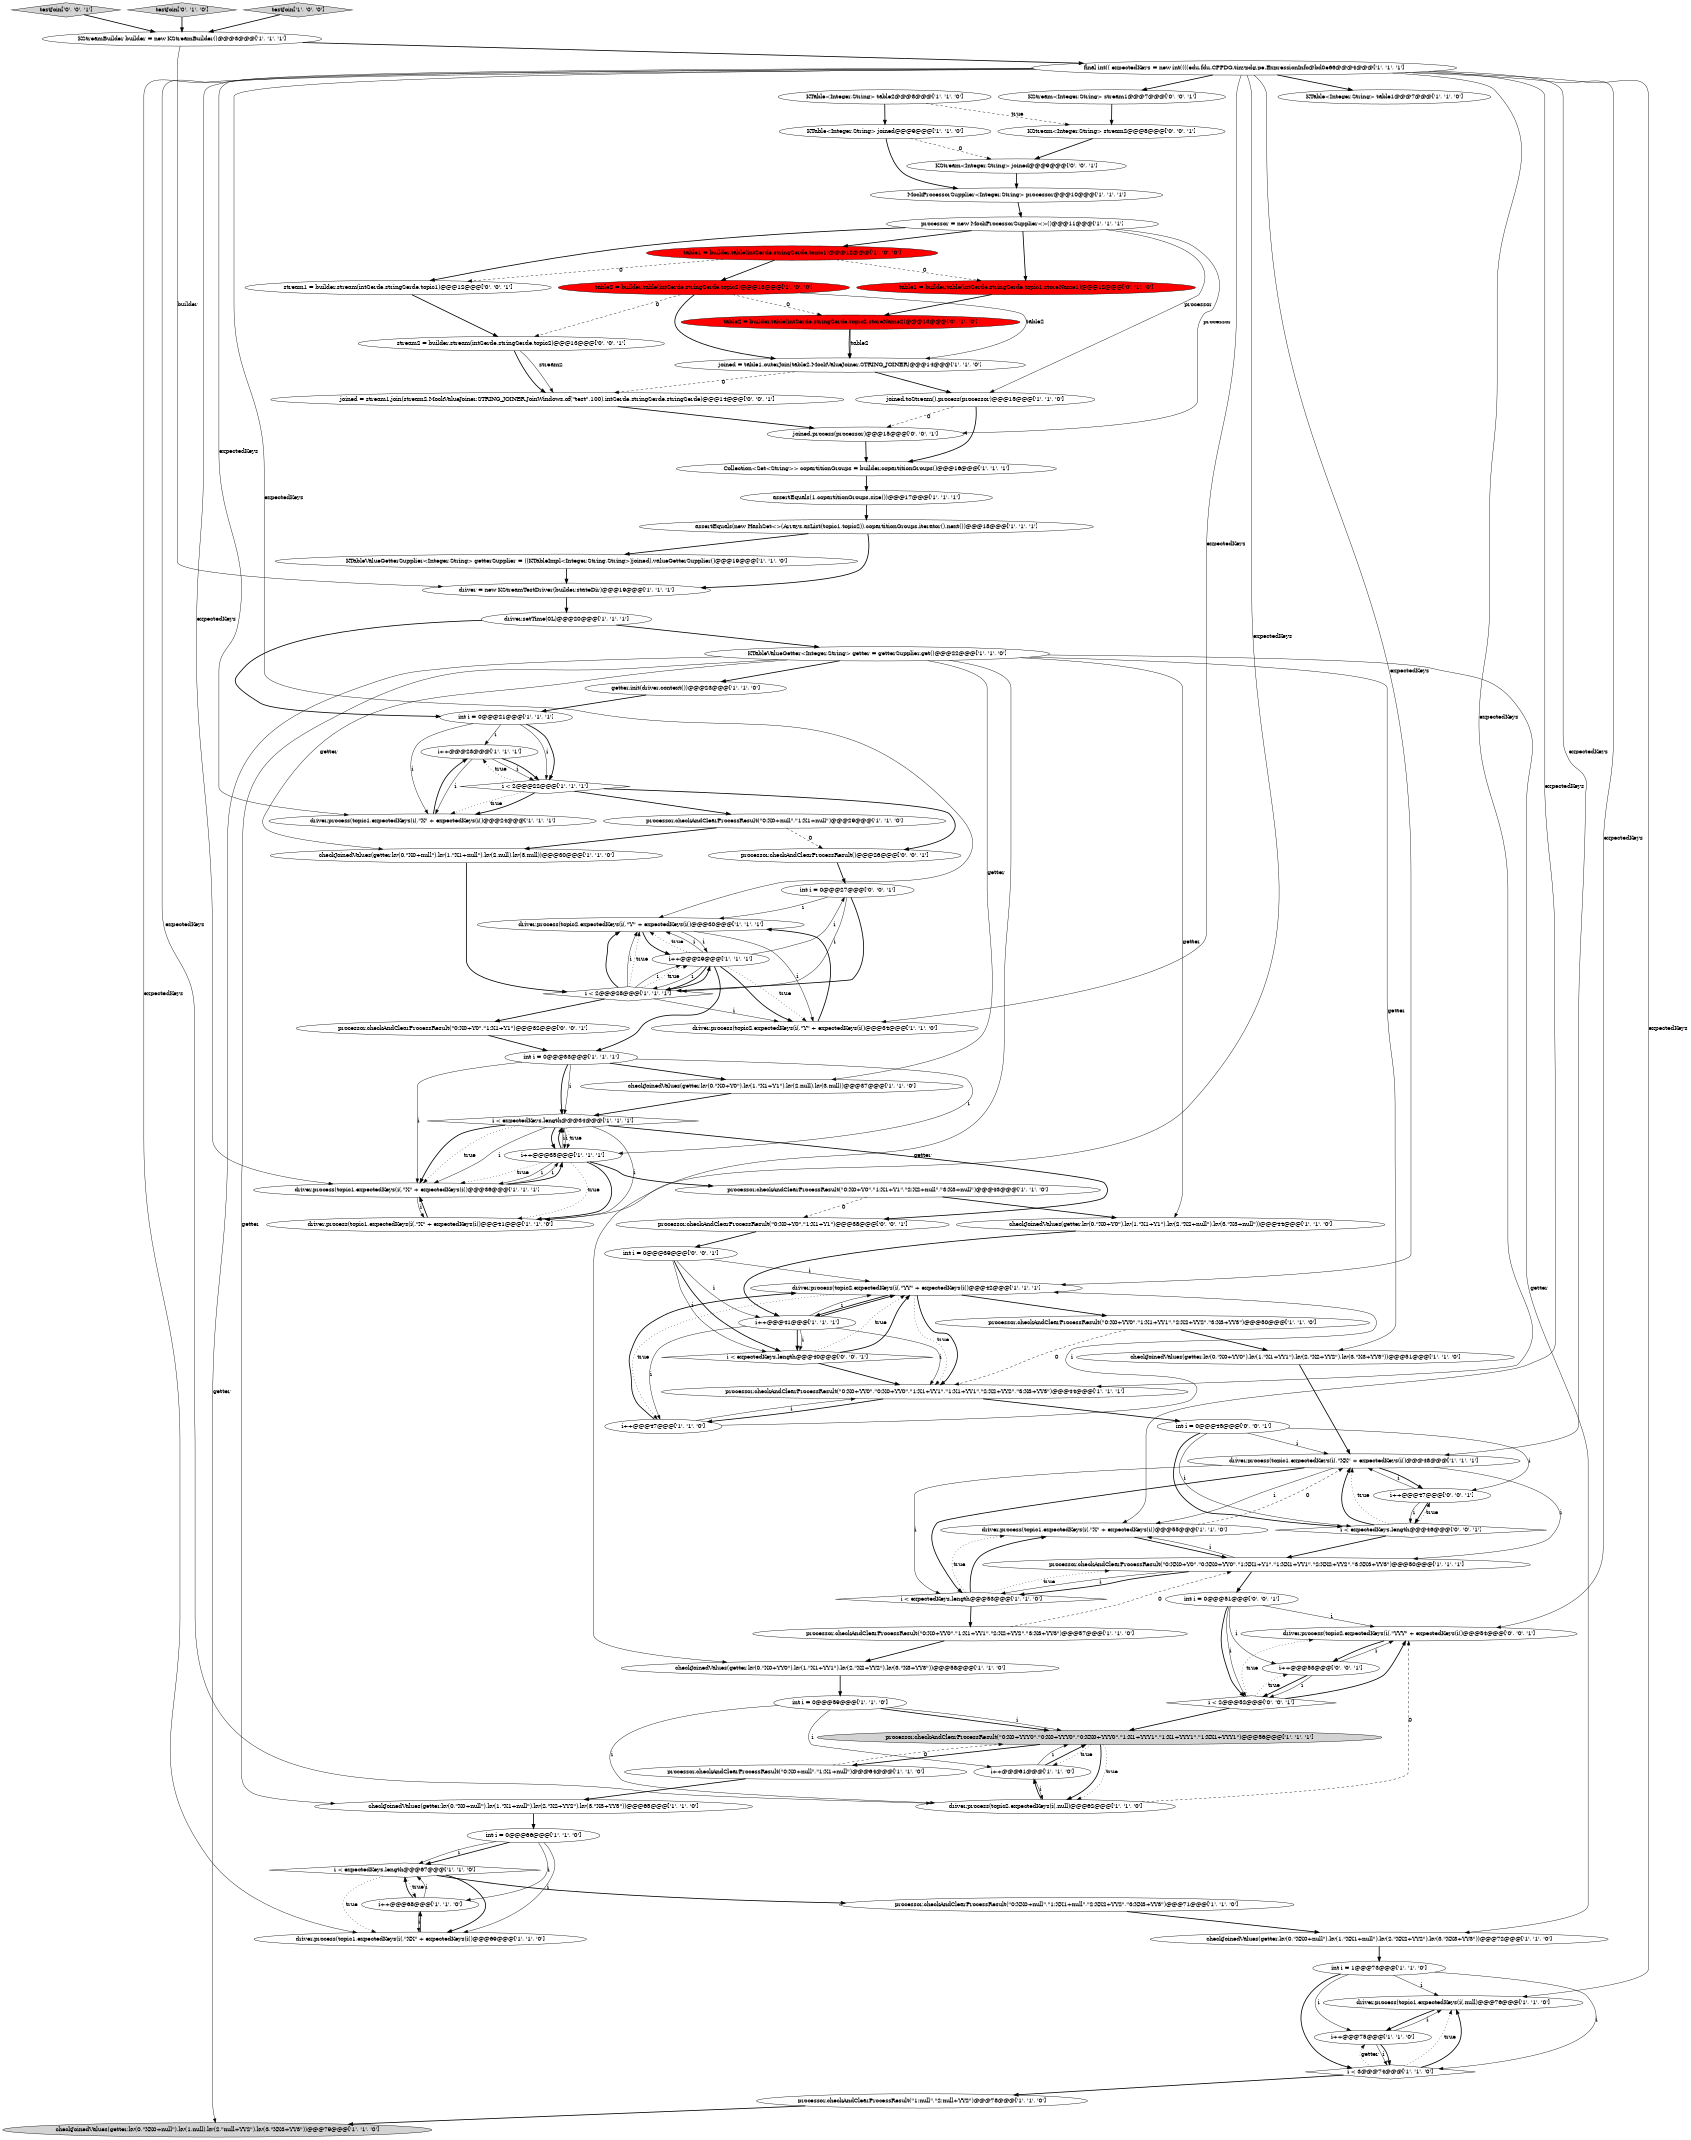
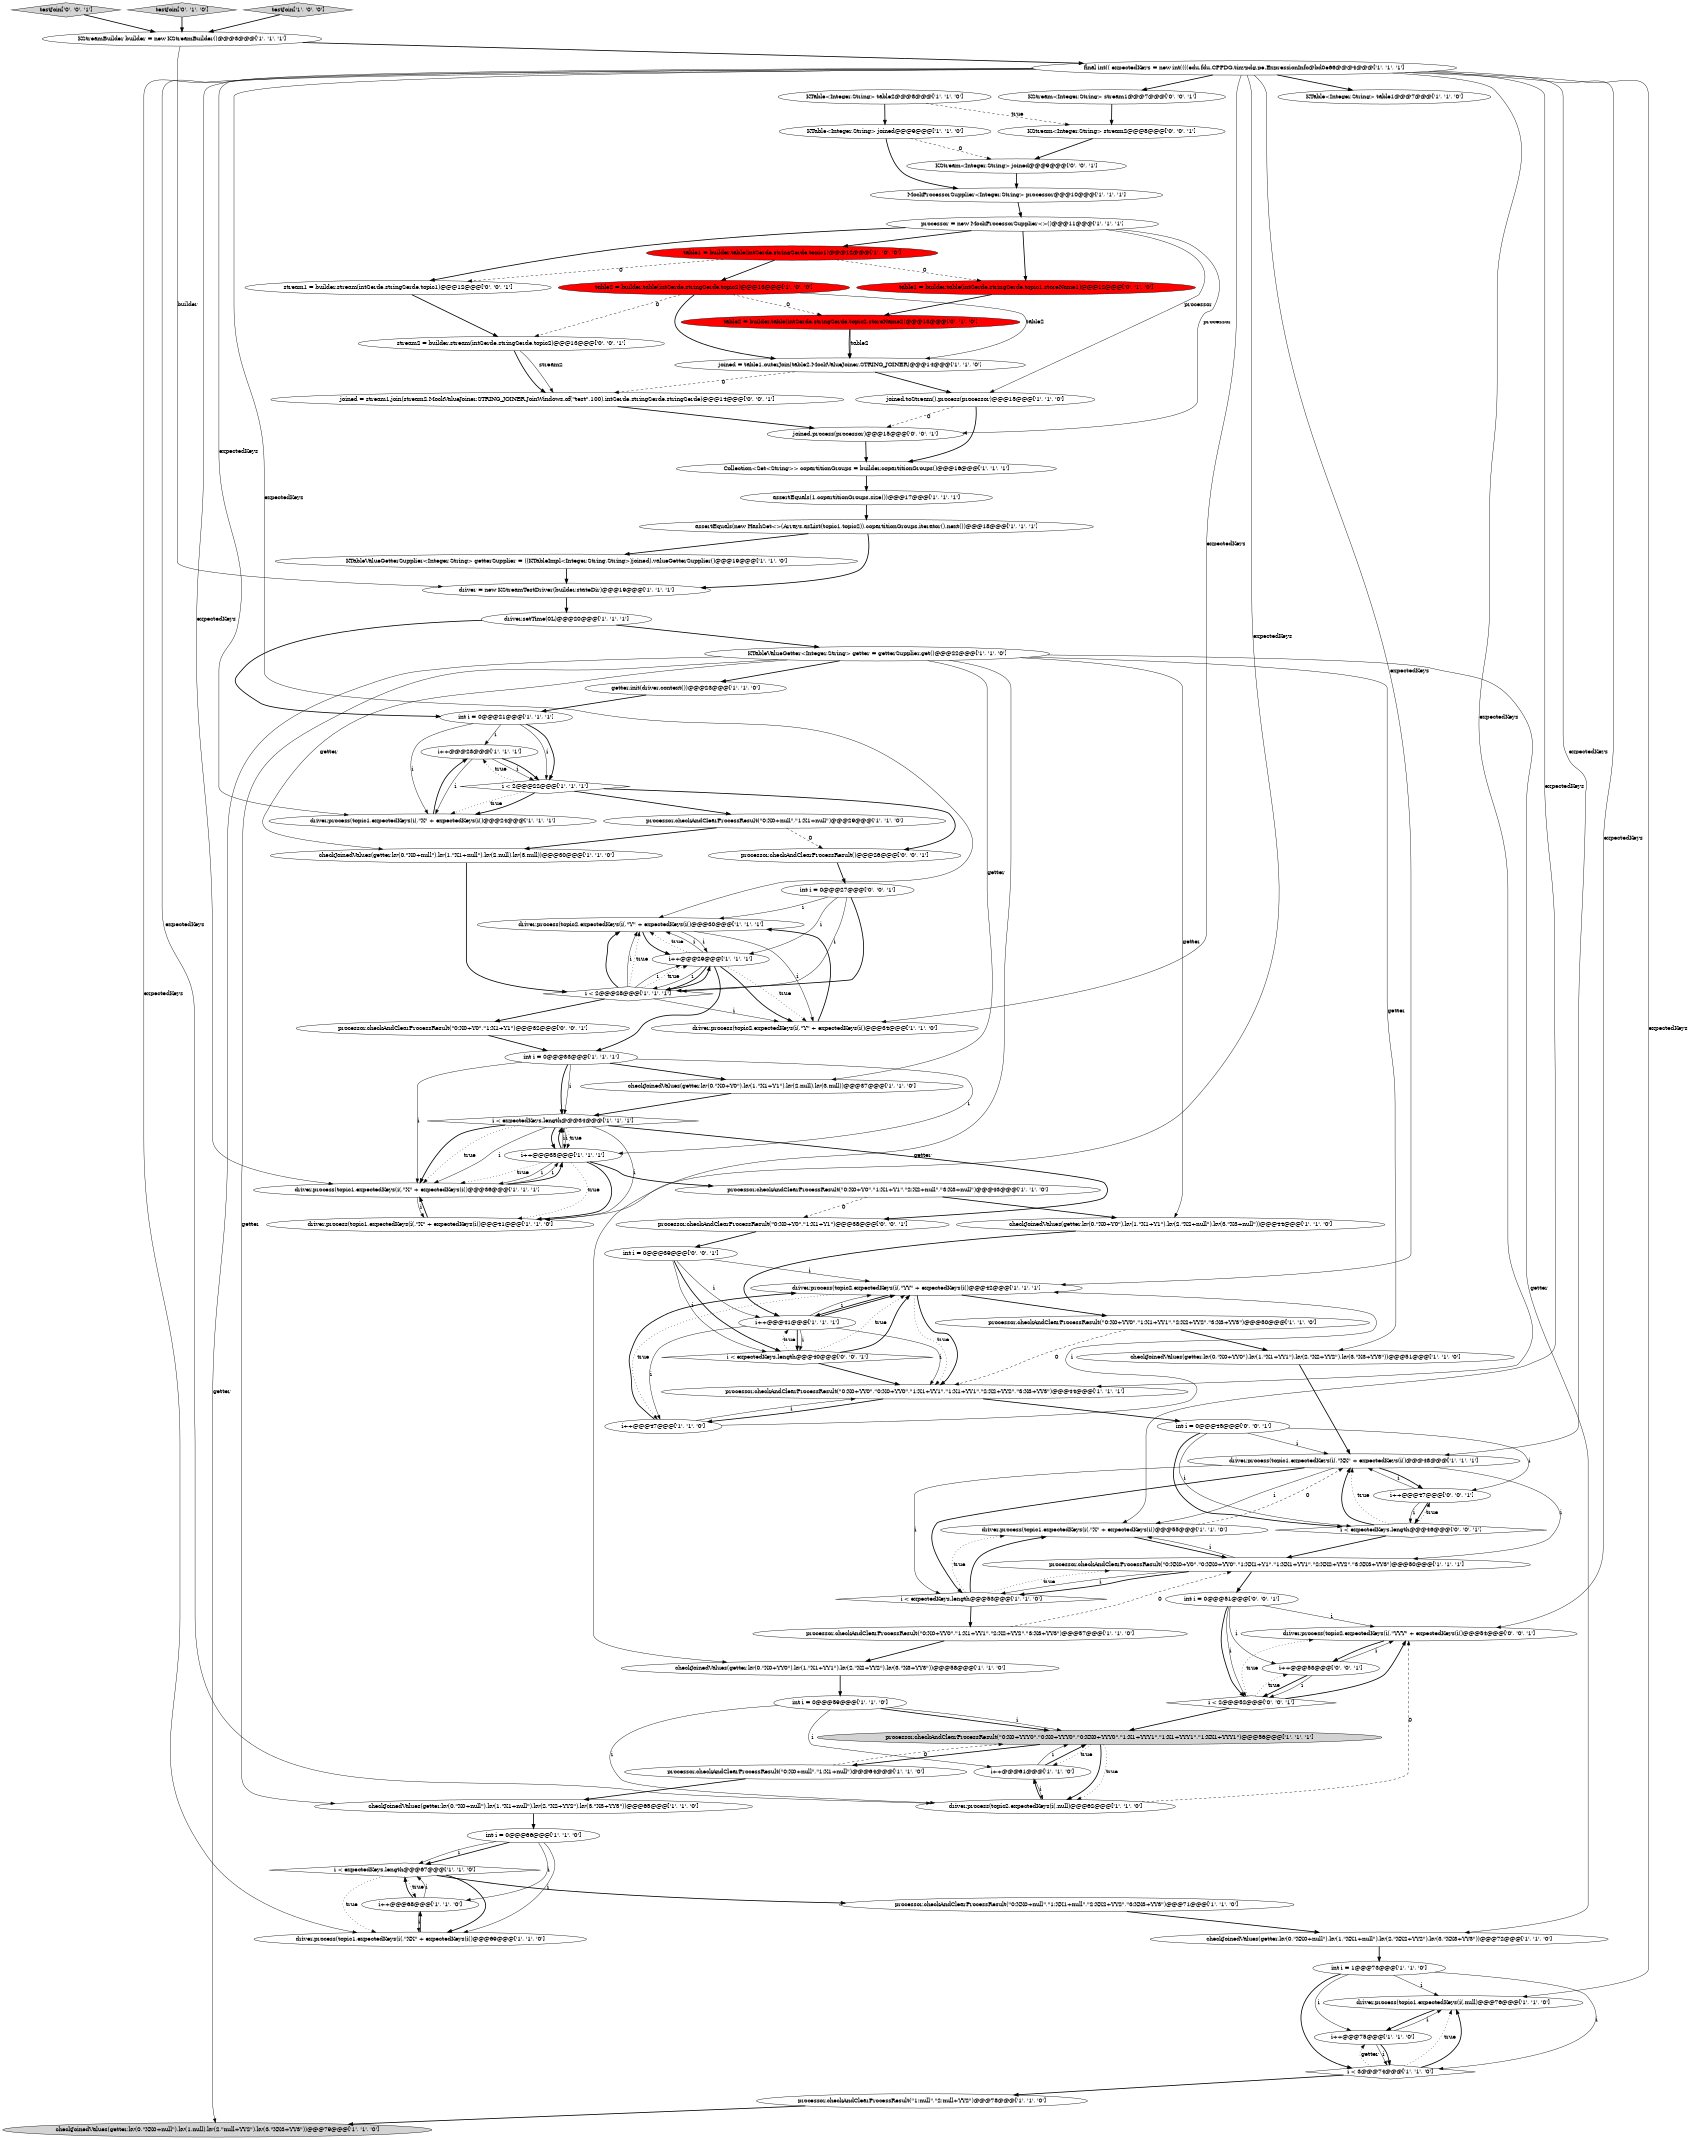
edge "i++@@@29@@@['1', '1', '1']" -> "int i = 0@@@27@@@['0', '0', '1']": reversed
edge "i < expectedKeys.length@@@40@@@['0', '0', '1']" -> "i++@@@41@@@['1', '1', '1']": added, label "true"
